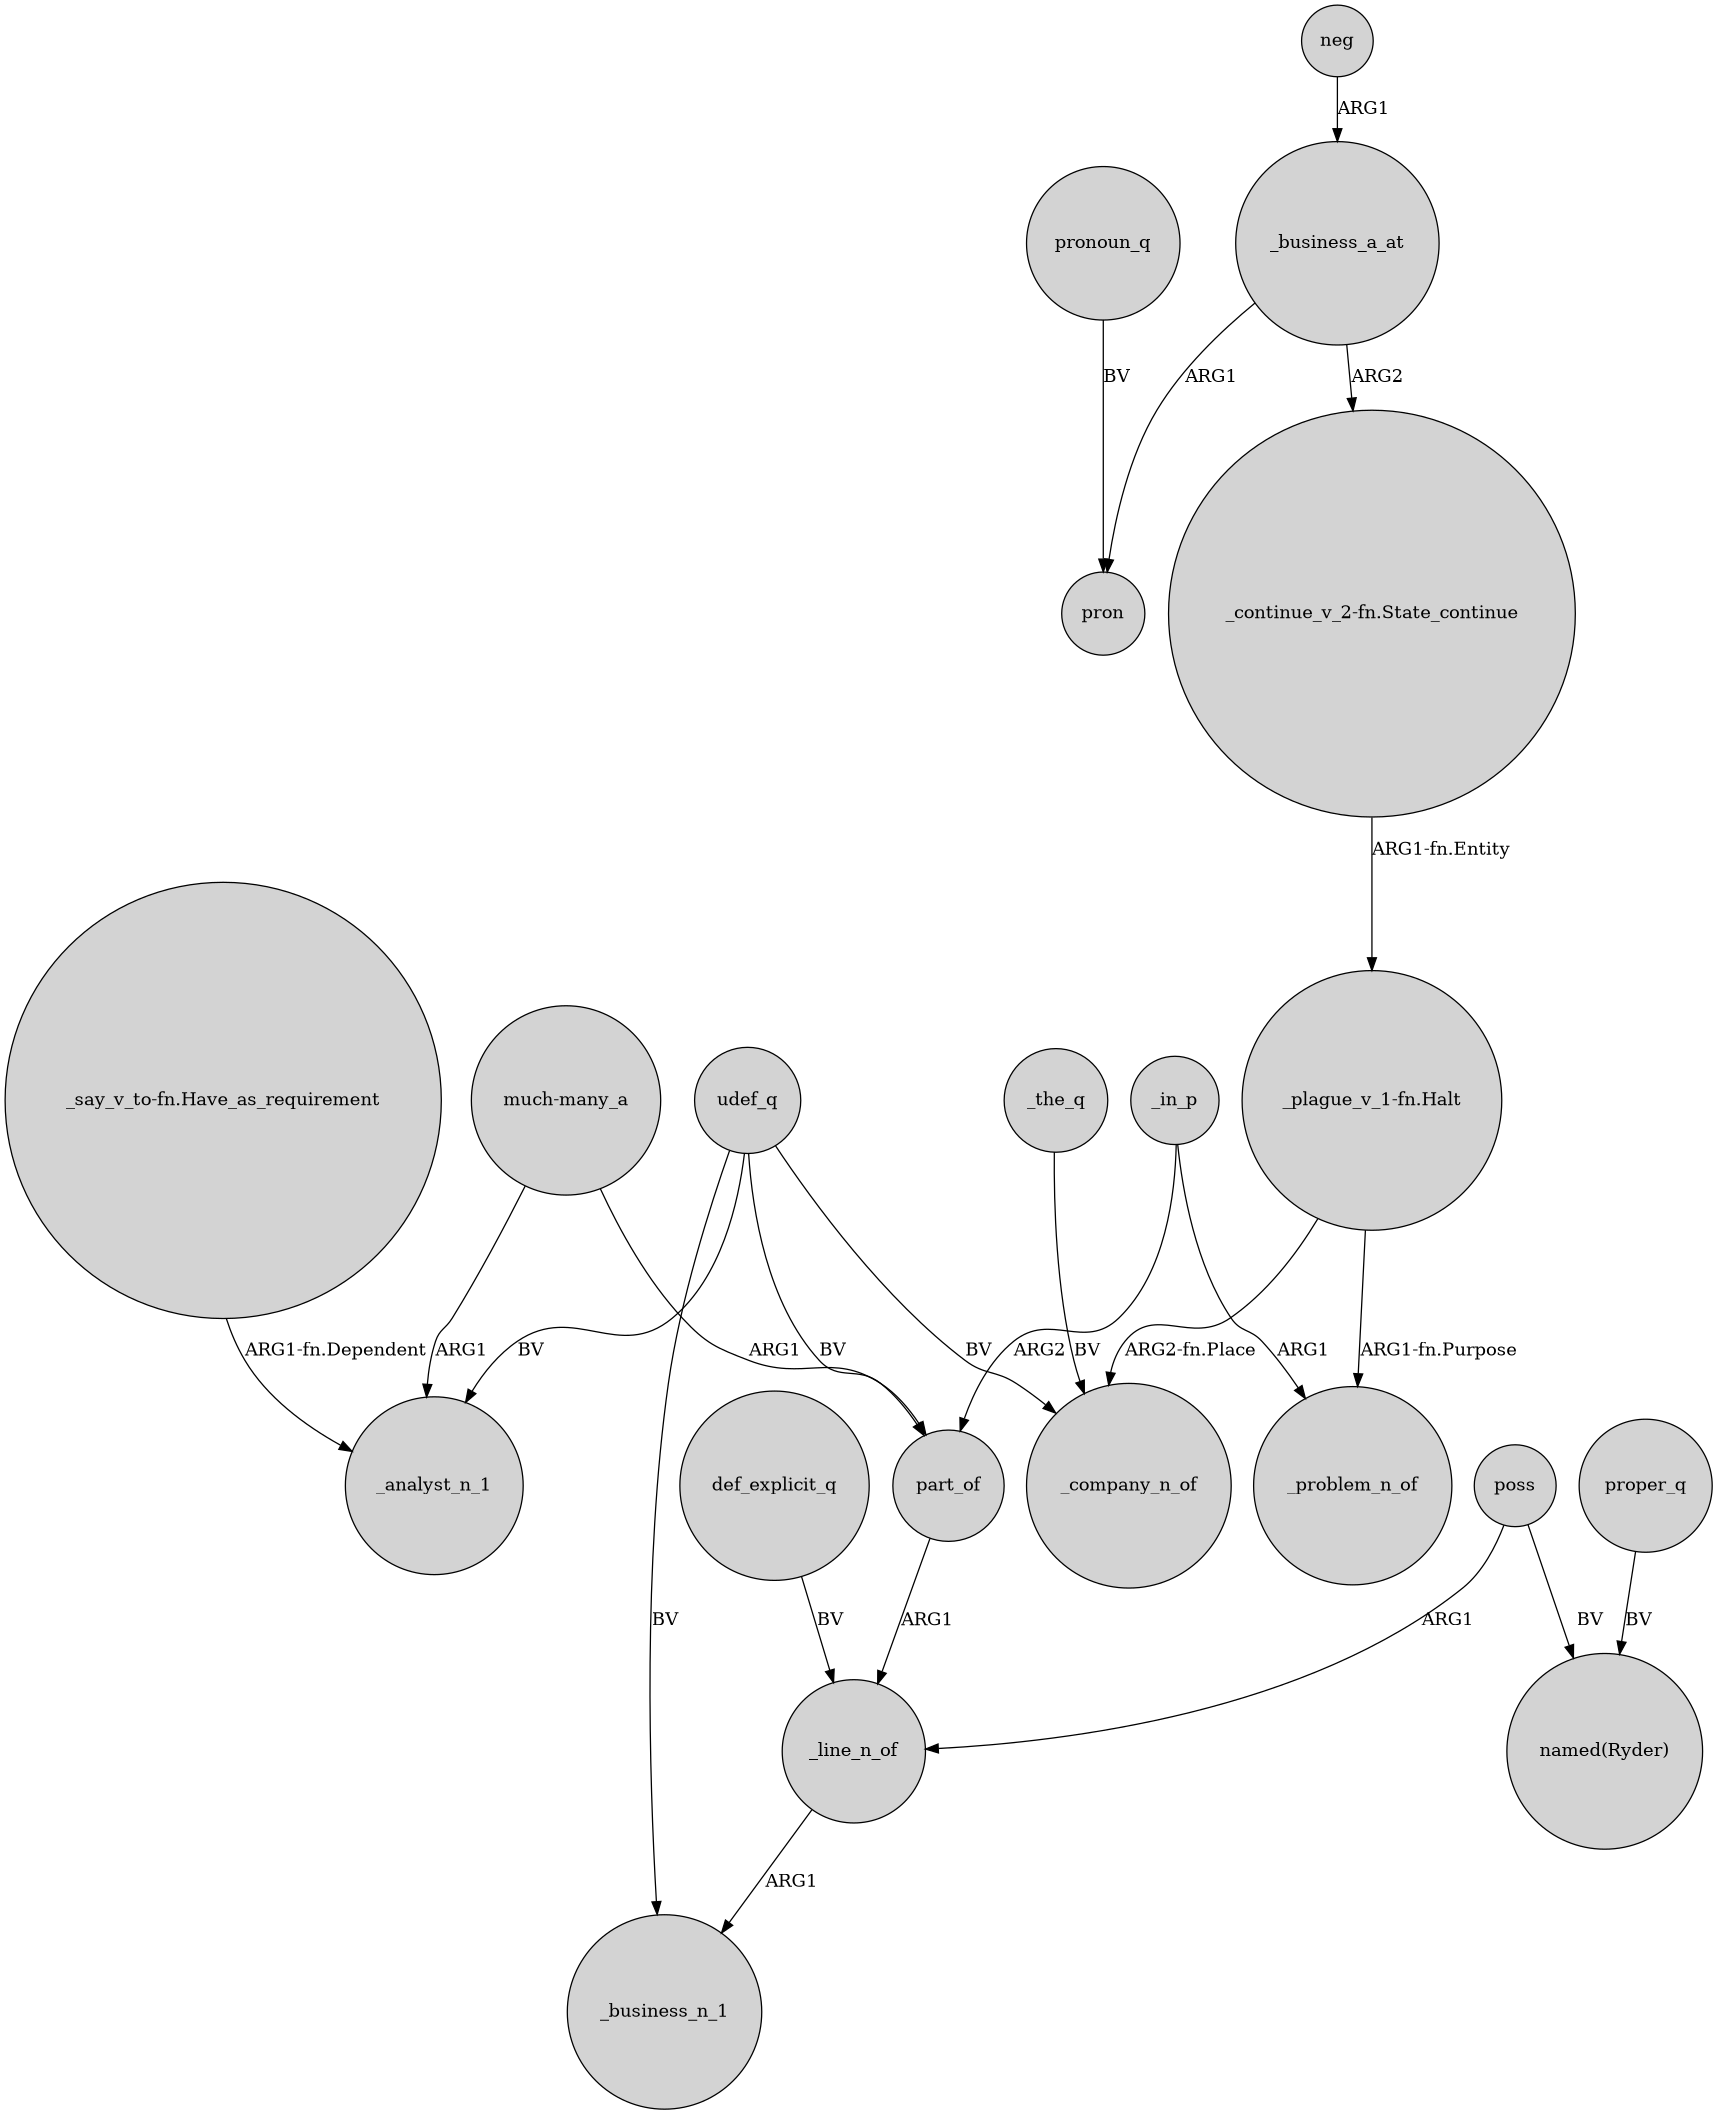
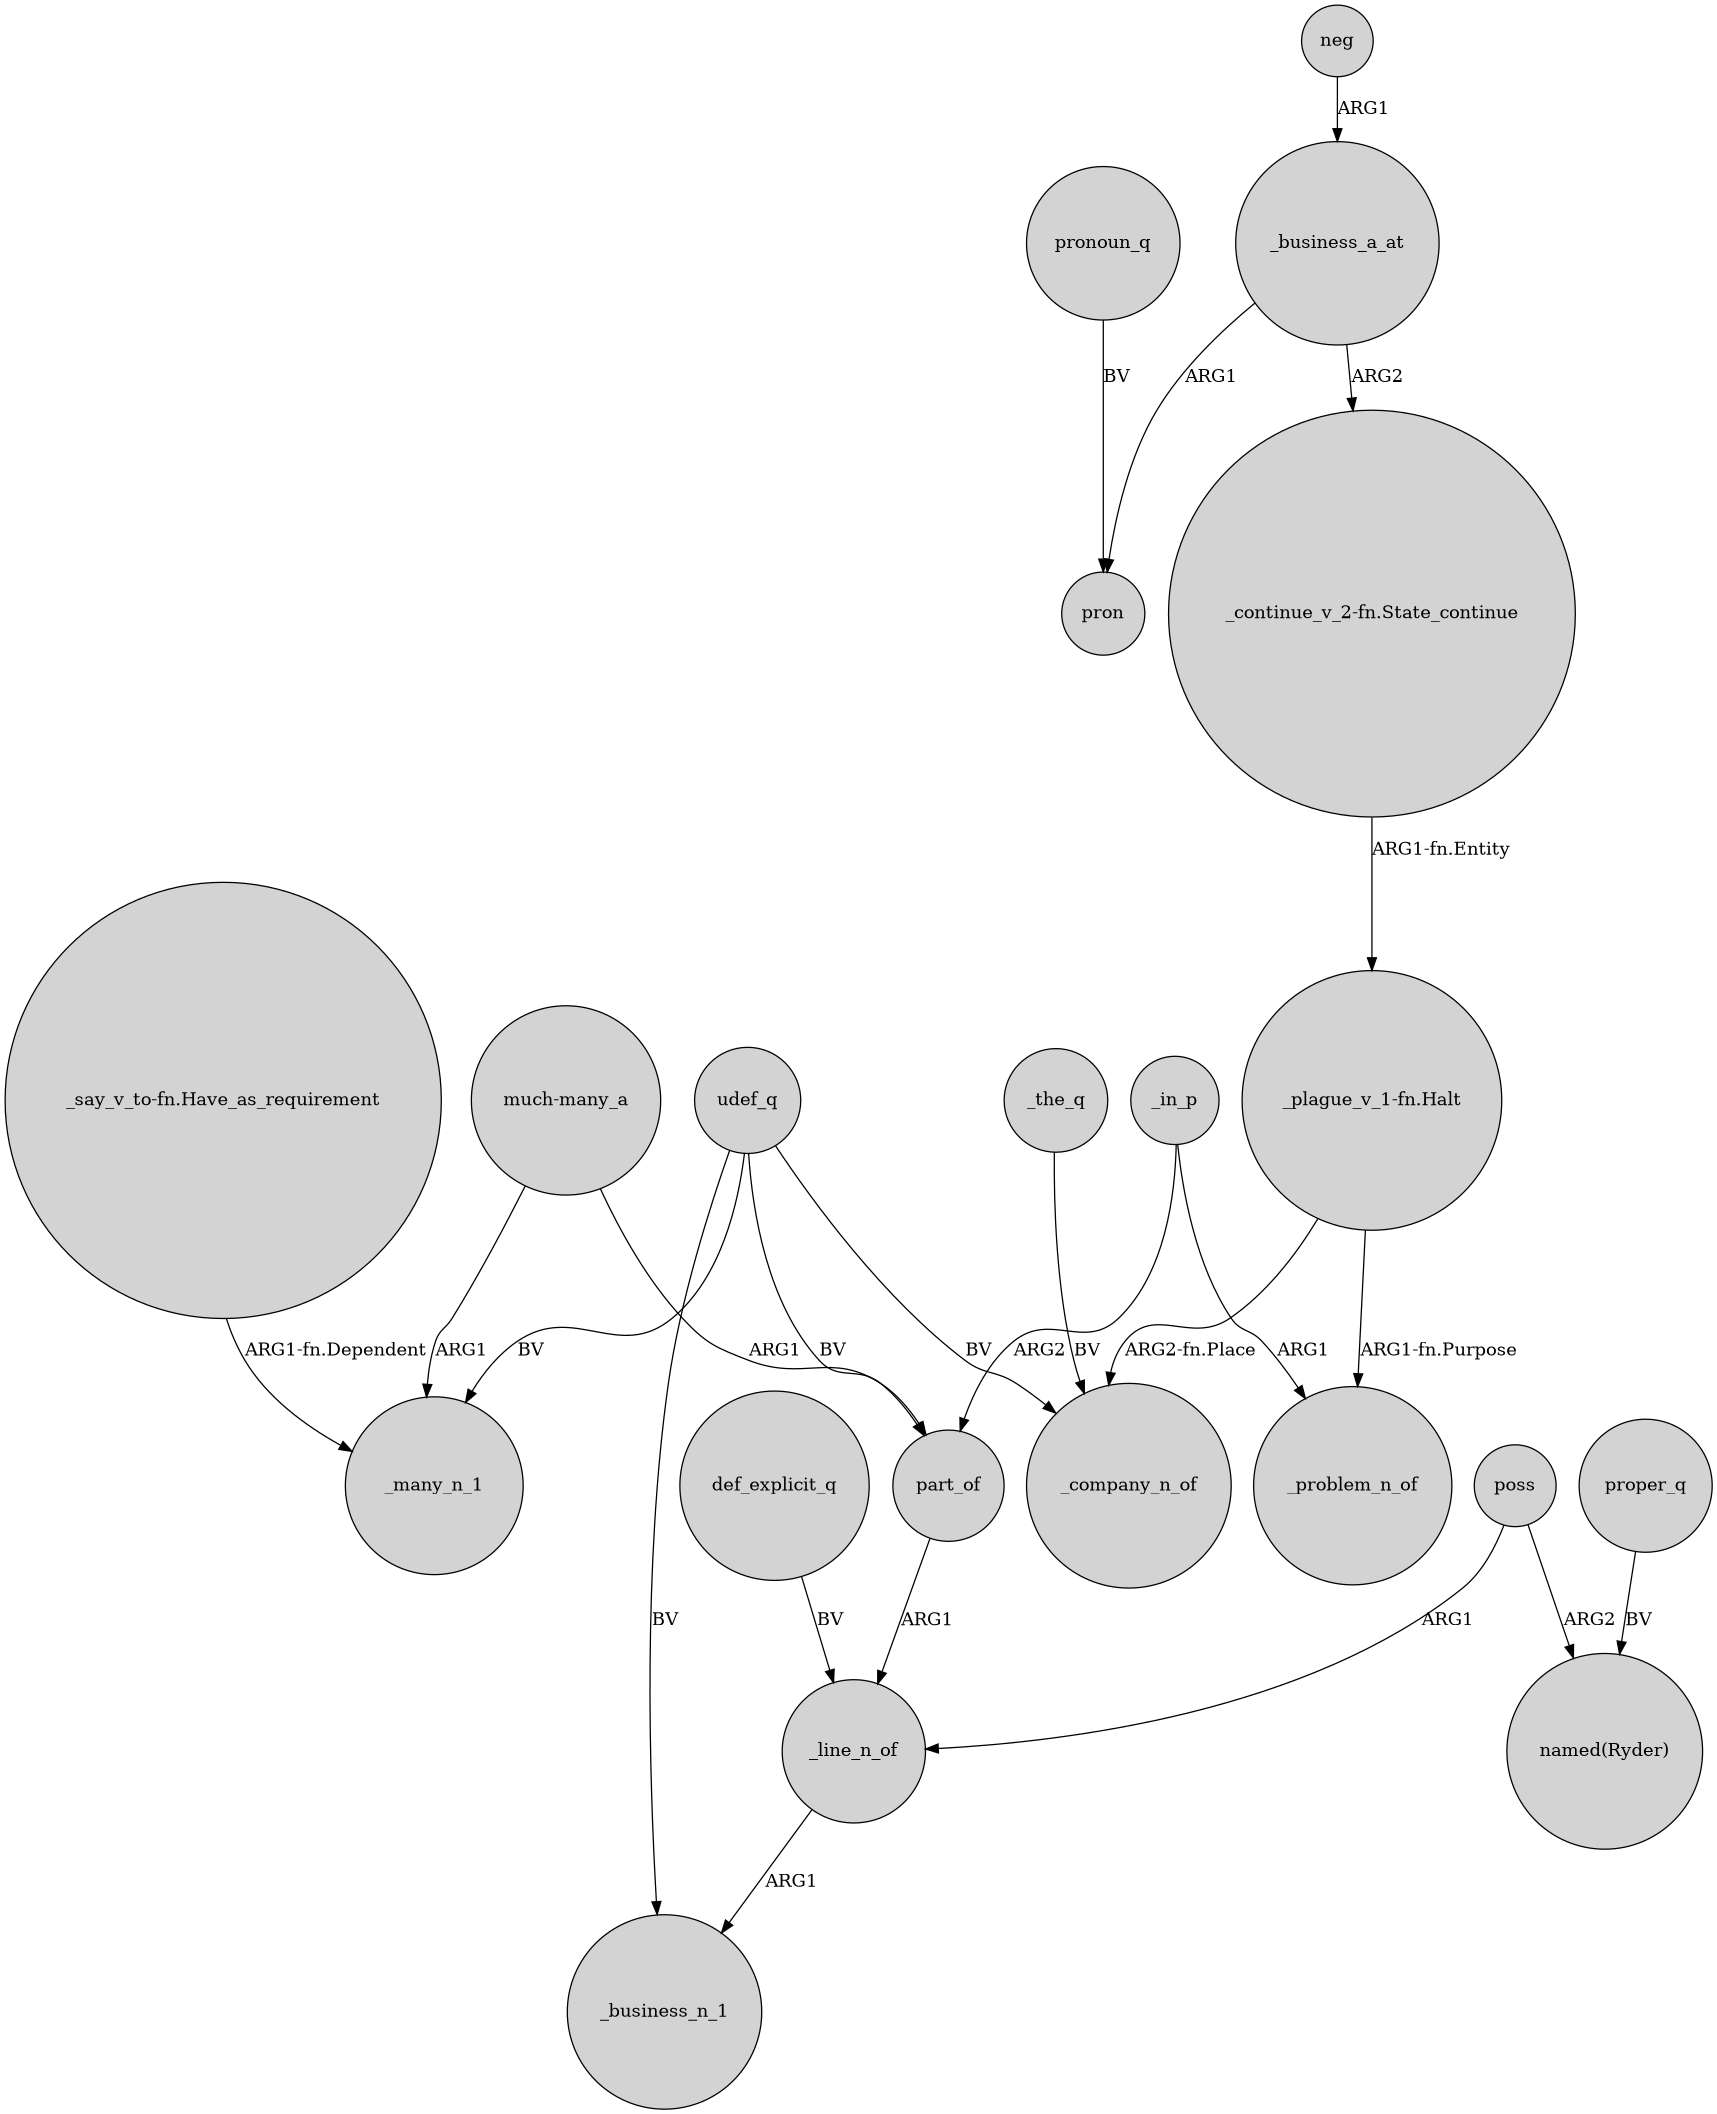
node "_analyst_n_1": label "_analyst_n_1" -> "_many_n_1"
edge "poss" -> "named(Ryder)": label "BV" -> "ARG2"
